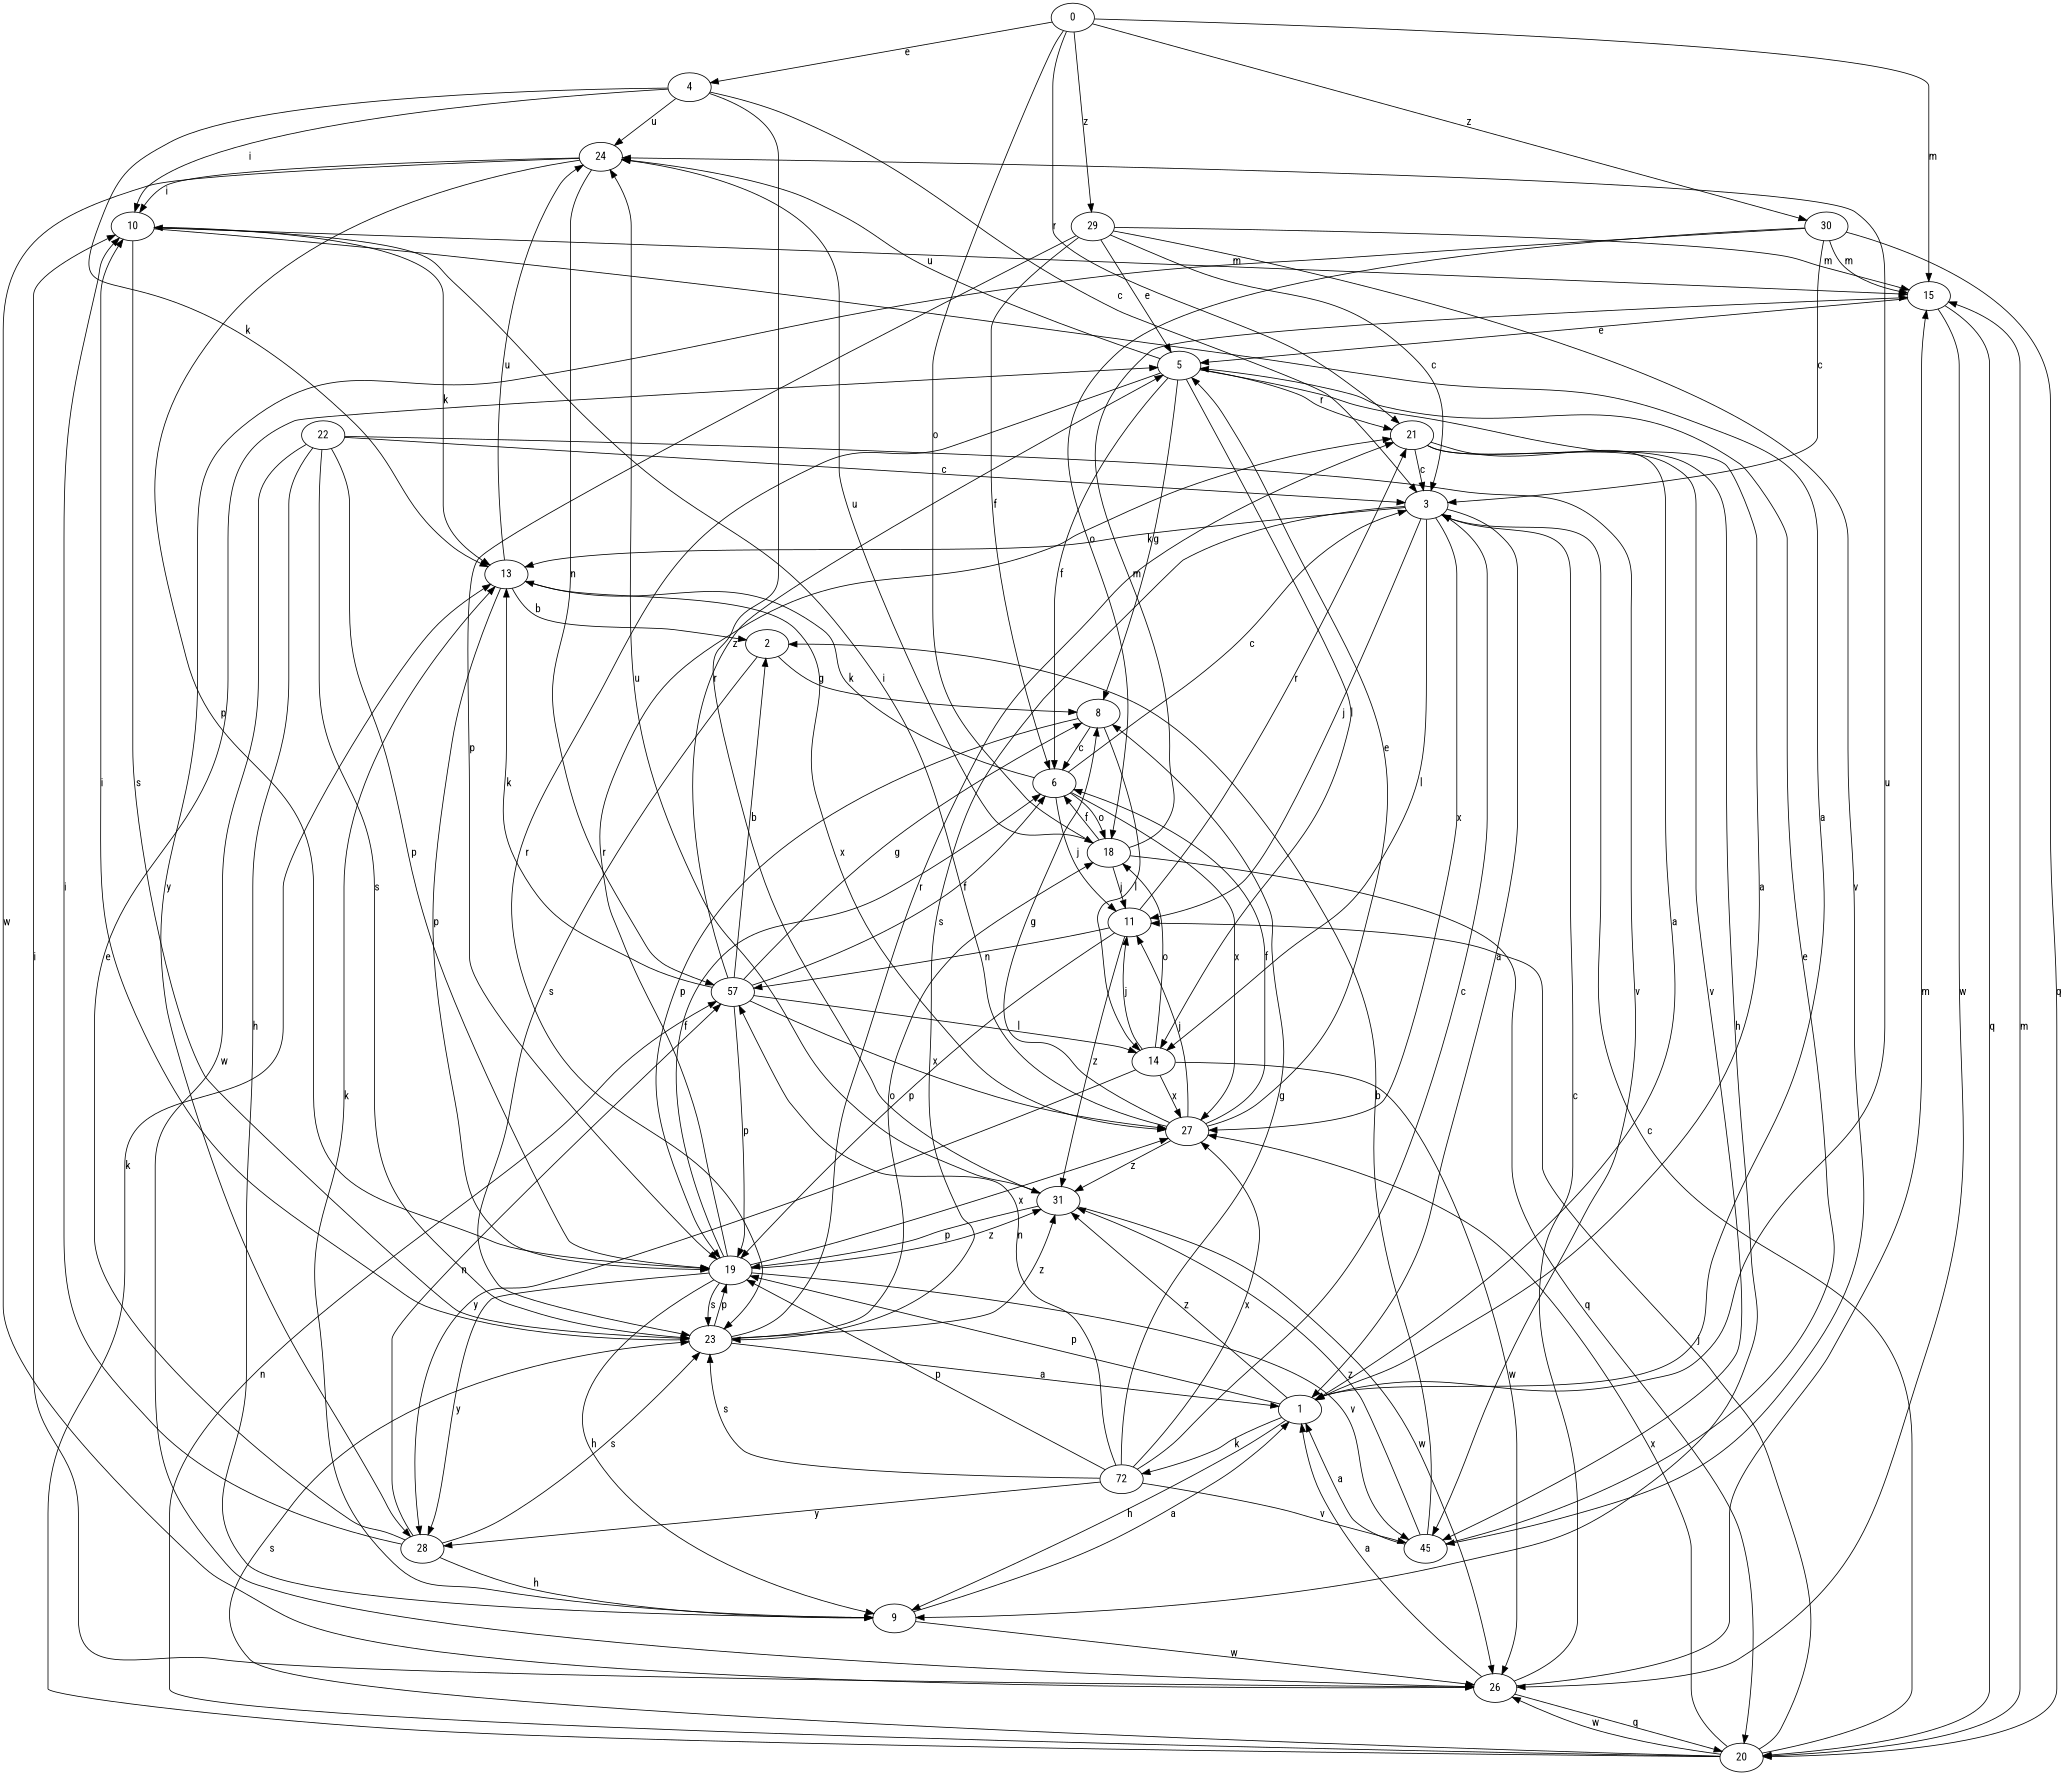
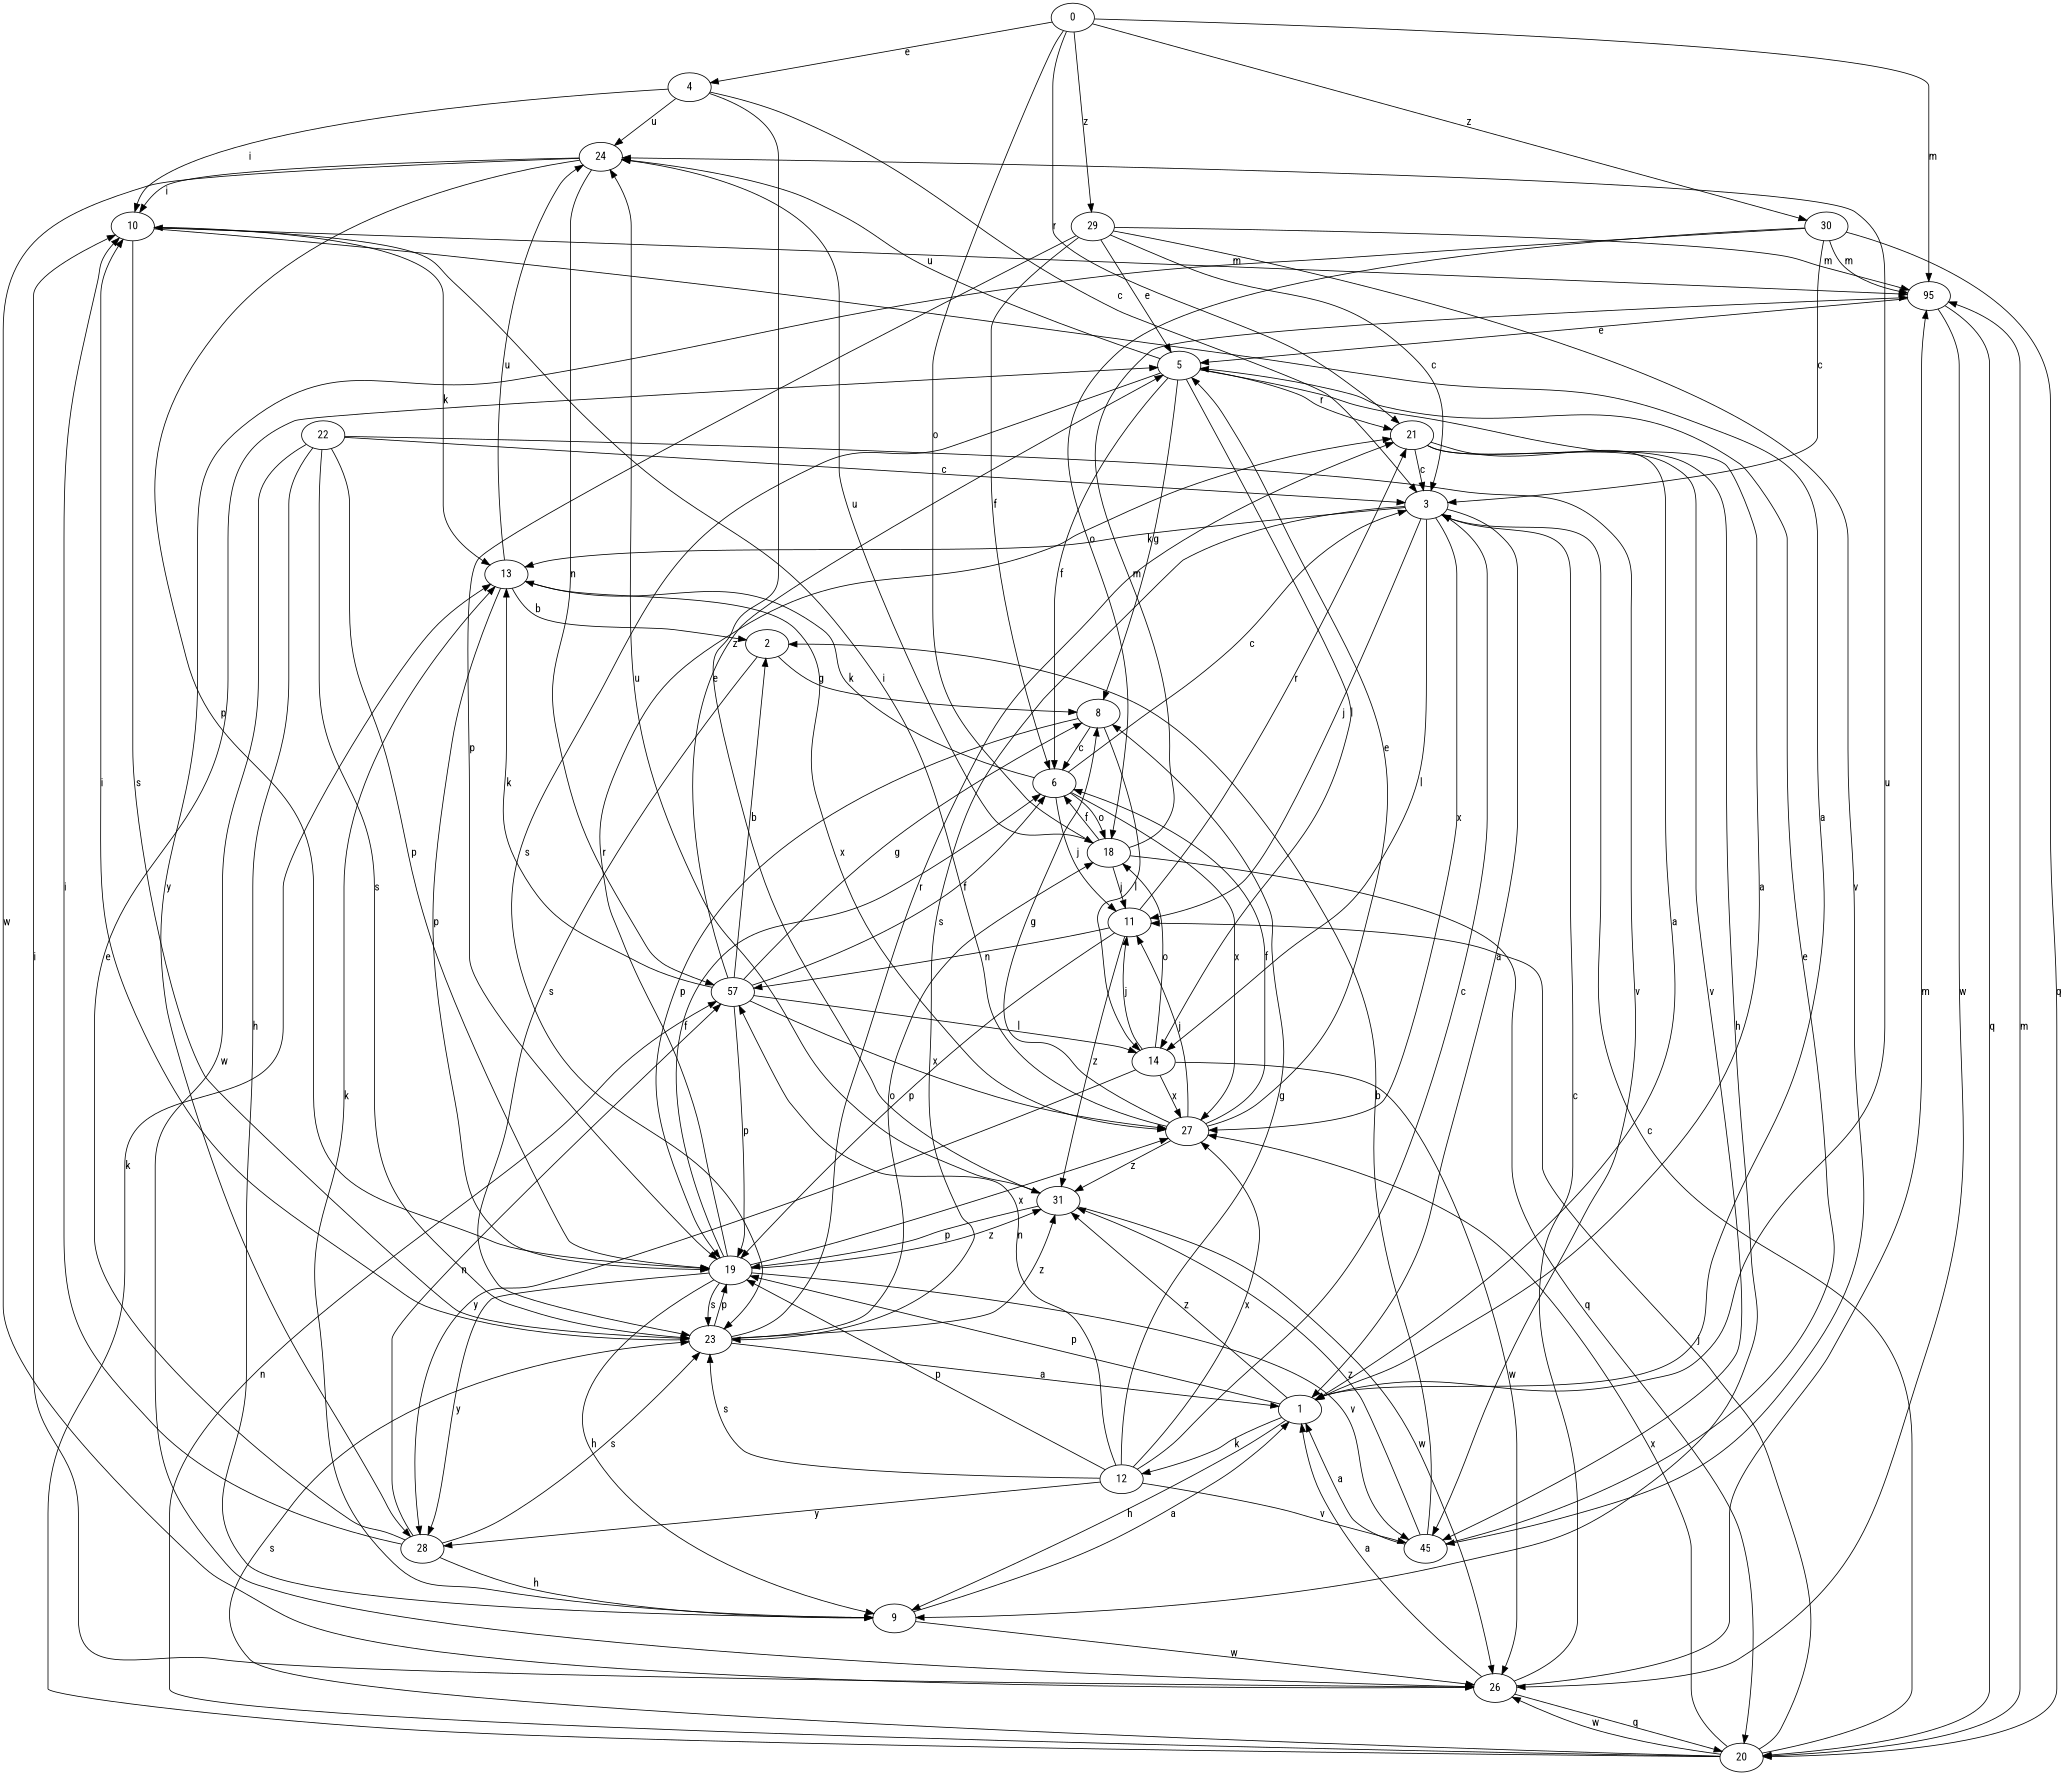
edge "4" -> "13": removed, label "k"
node "15": label "15" -> "95"
edge "57" -> "5": label "r" -> "e"
edge "5" -> "23": label "r" -> "s"
node "72": label "72" -> "12"
